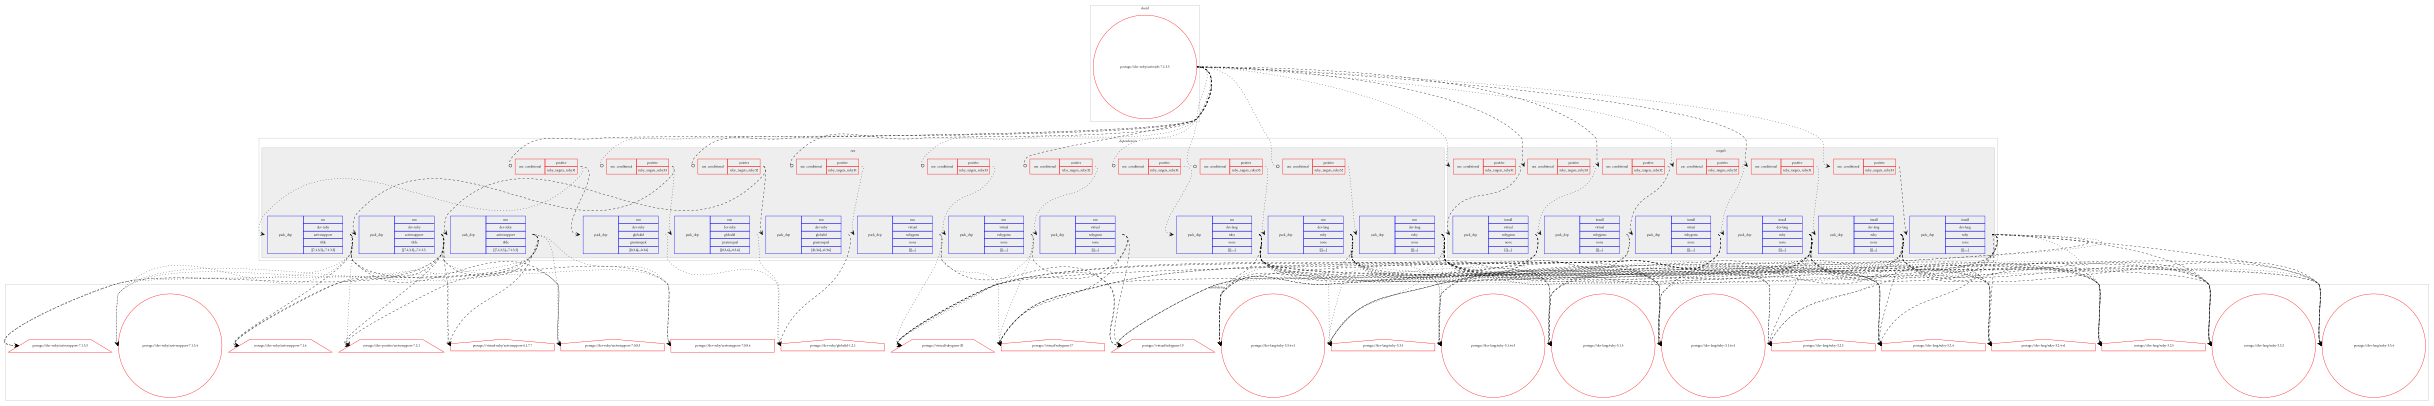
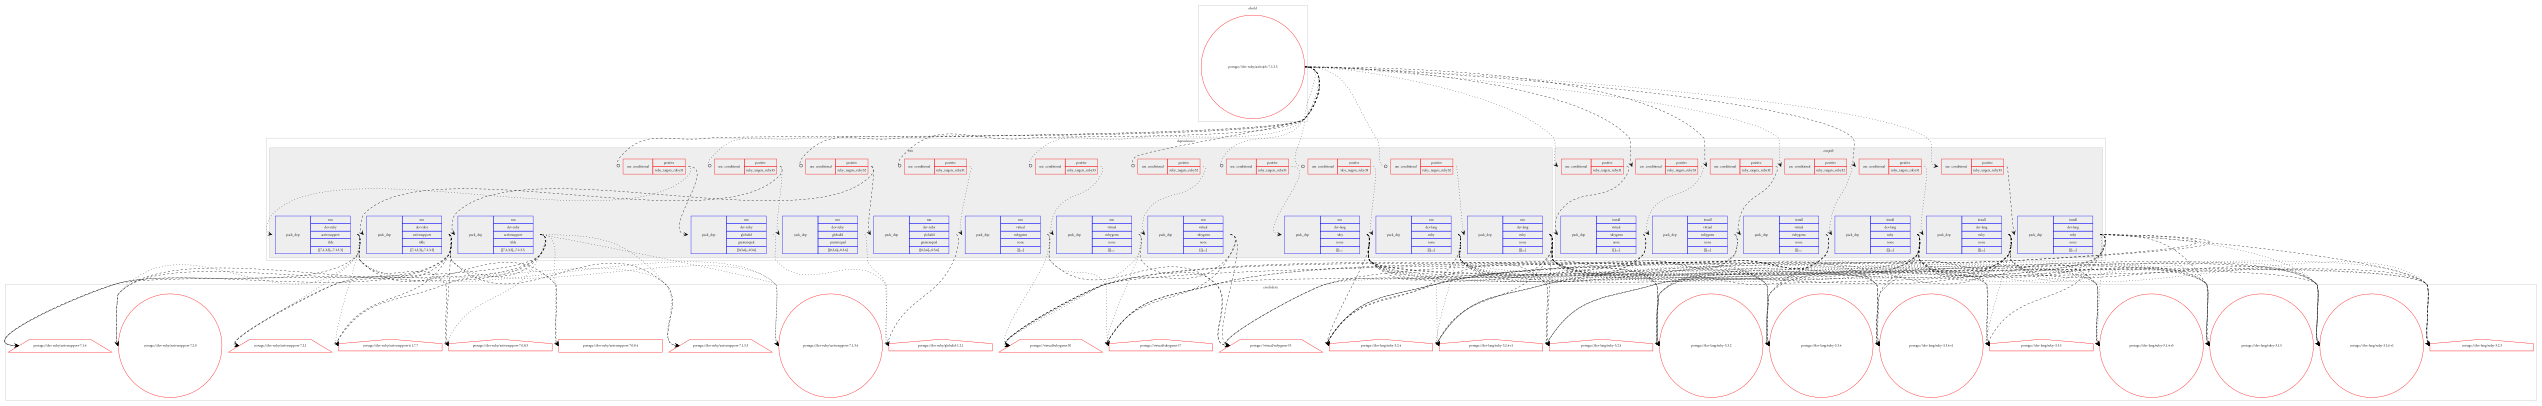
node "portage://dev-ruby/activesupport-7.2.0": added
node "portage://dev-positive/activesupport-7.2.1": label "portage://dev-positive/activesupport-7.2.1" -> "portage://dev-ruby/activesupport-7.2.1"
node "portage://virtual-ruby/activesupport-6.1.7.7": label "portage://virtual-ruby/activesupport-6.1.7.7" -> "portage://dev-ruby/activesupport-6.1.7.7"
